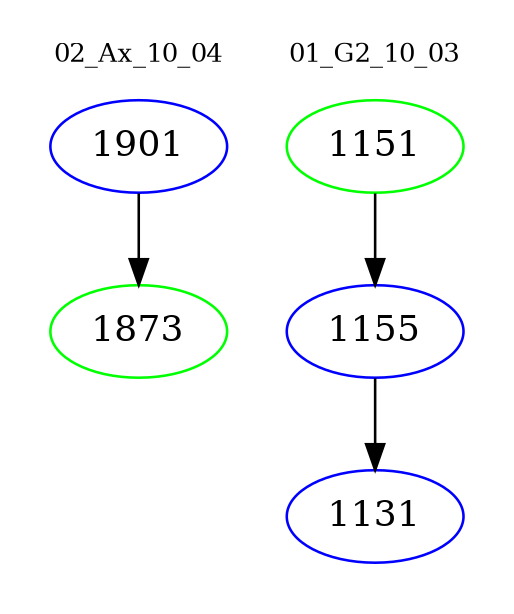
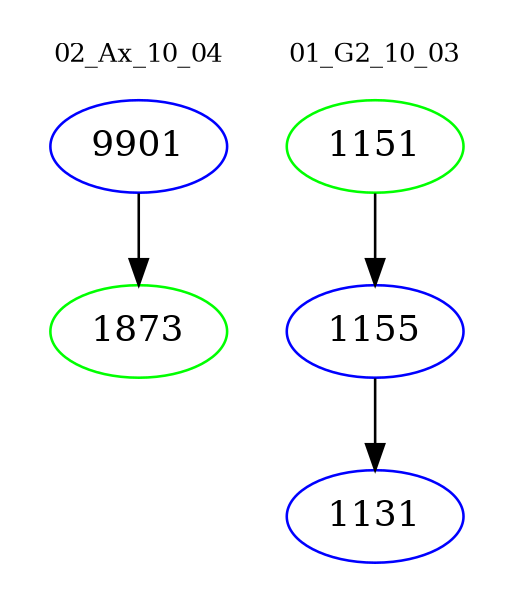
node "1901": label "1901" -> "9901"
